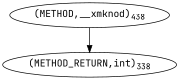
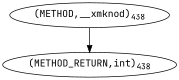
node "(METHOD_RETURN,int)": text "338" -> "438"
